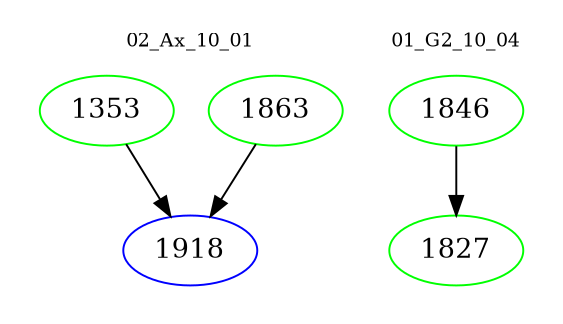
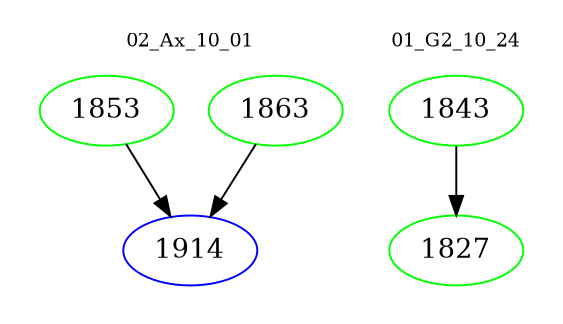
cluster "01_G2_10_04": label "01_G2_10_04" -> "01_G2_10_24"
node "1353": label "1353" -> "1853"
node "1846": label "1846" -> "1843"
node "1918": label "1918" -> "1914"
